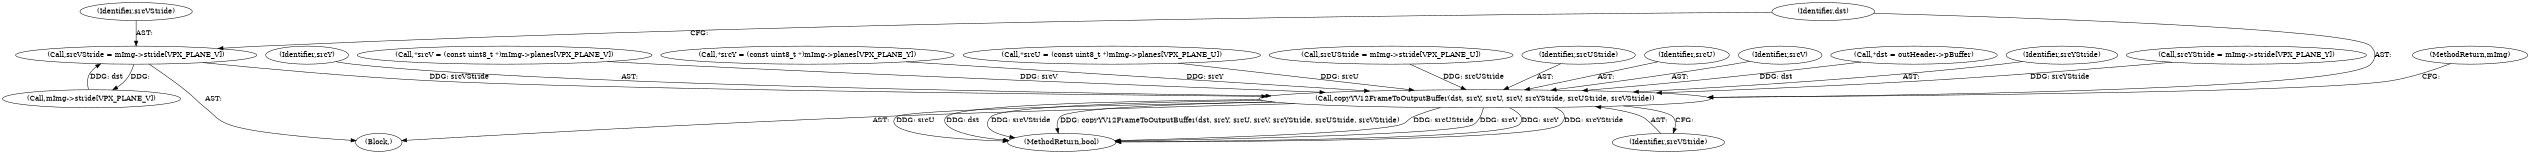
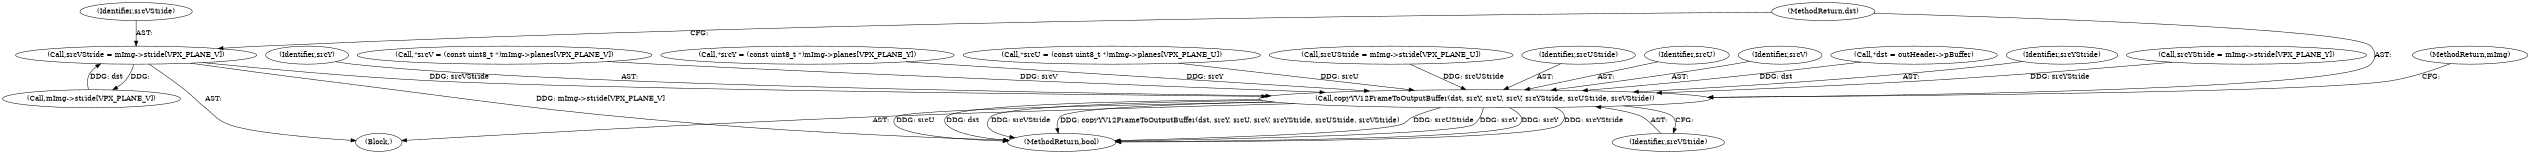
node "(Identifier,dst)": label "(Identifier,dst)" -> "(MethodReturn,dst)"
edge "(Call,srcVStride = mImg->stride[VPX_PLANE_V])" -> "(MethodReturn,bool)": added, label "DDG: mImg->stride[VPX_PLANE_V]"
